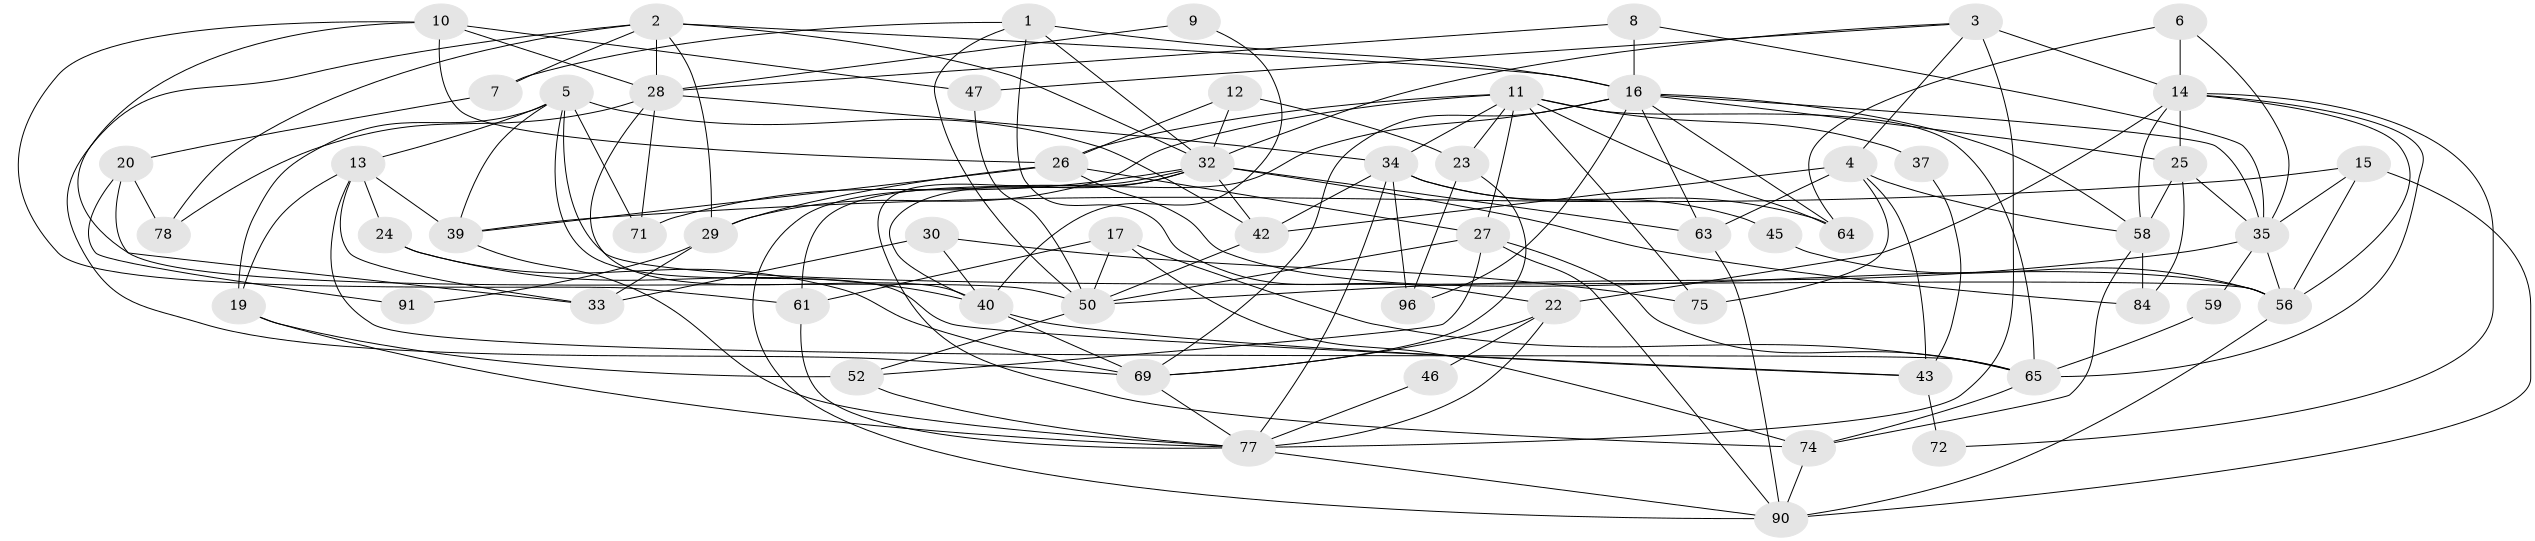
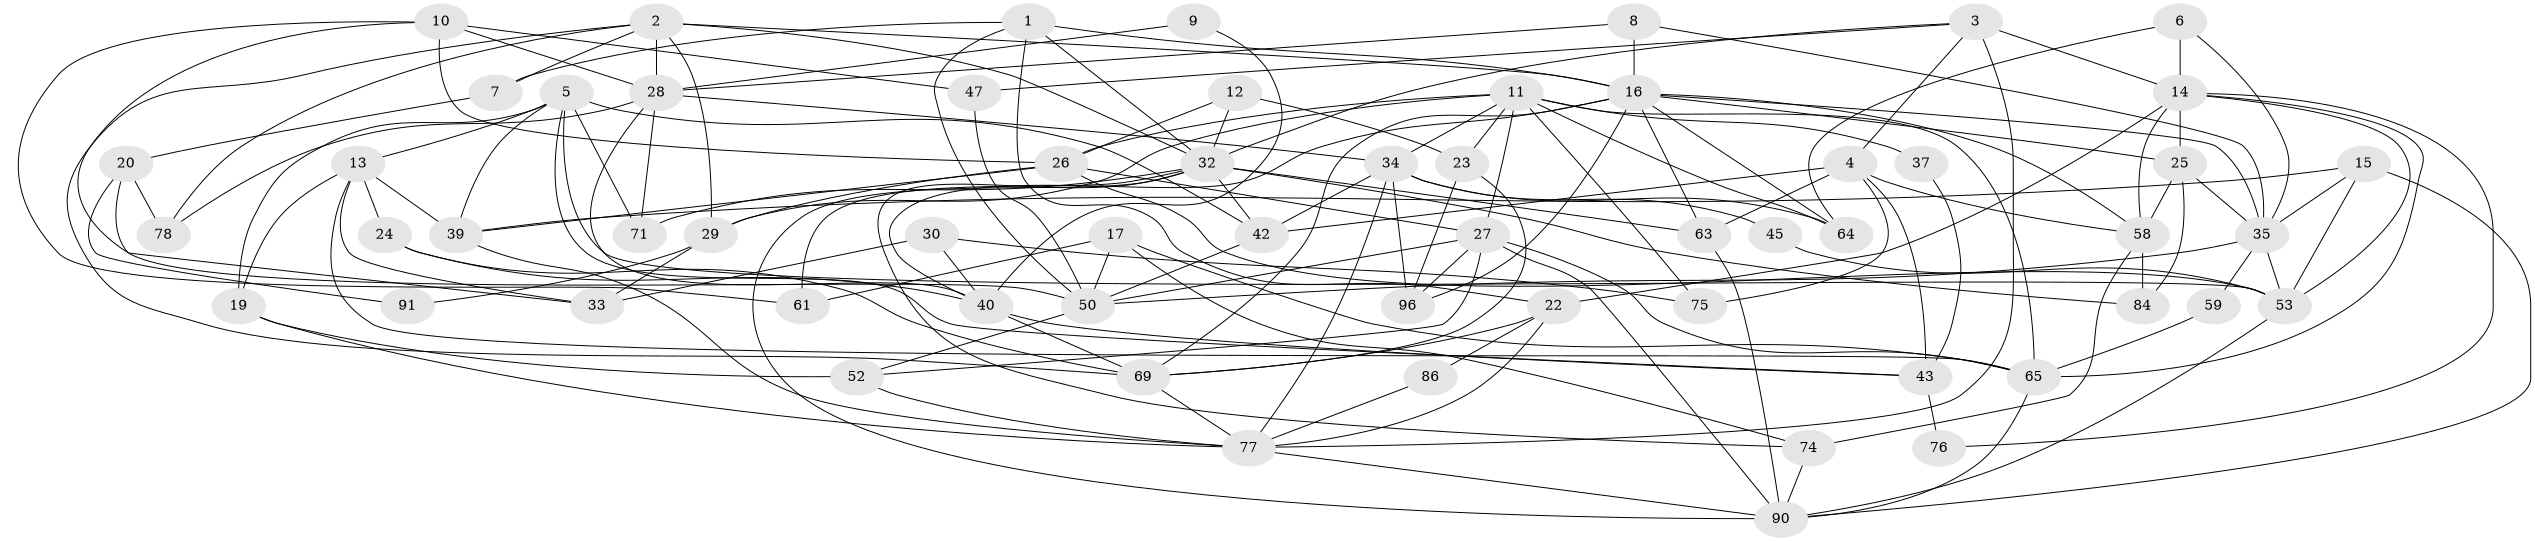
edge "27" -- "96": added
node "56": label "56" -> "53"
node "46": label "46" -> "86"
edge "65" -- "74": now "65" -- "90"
edge "61" -- "77": removed
node "72": label "72" -> "76"
